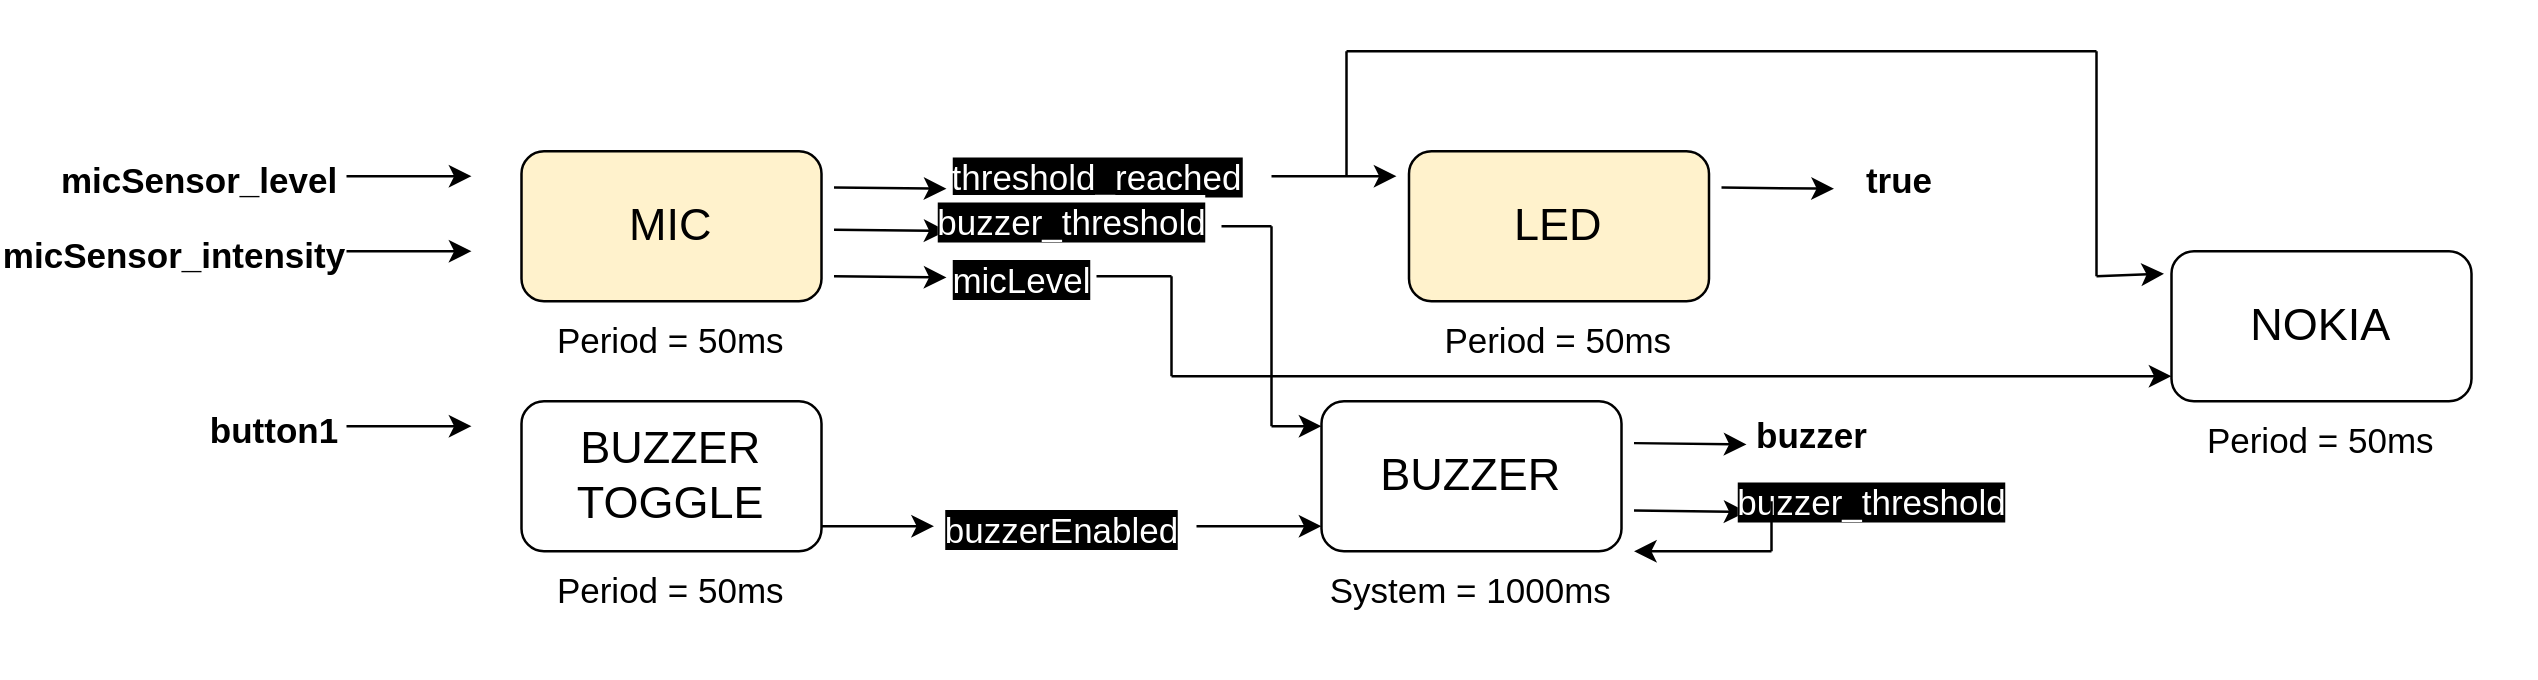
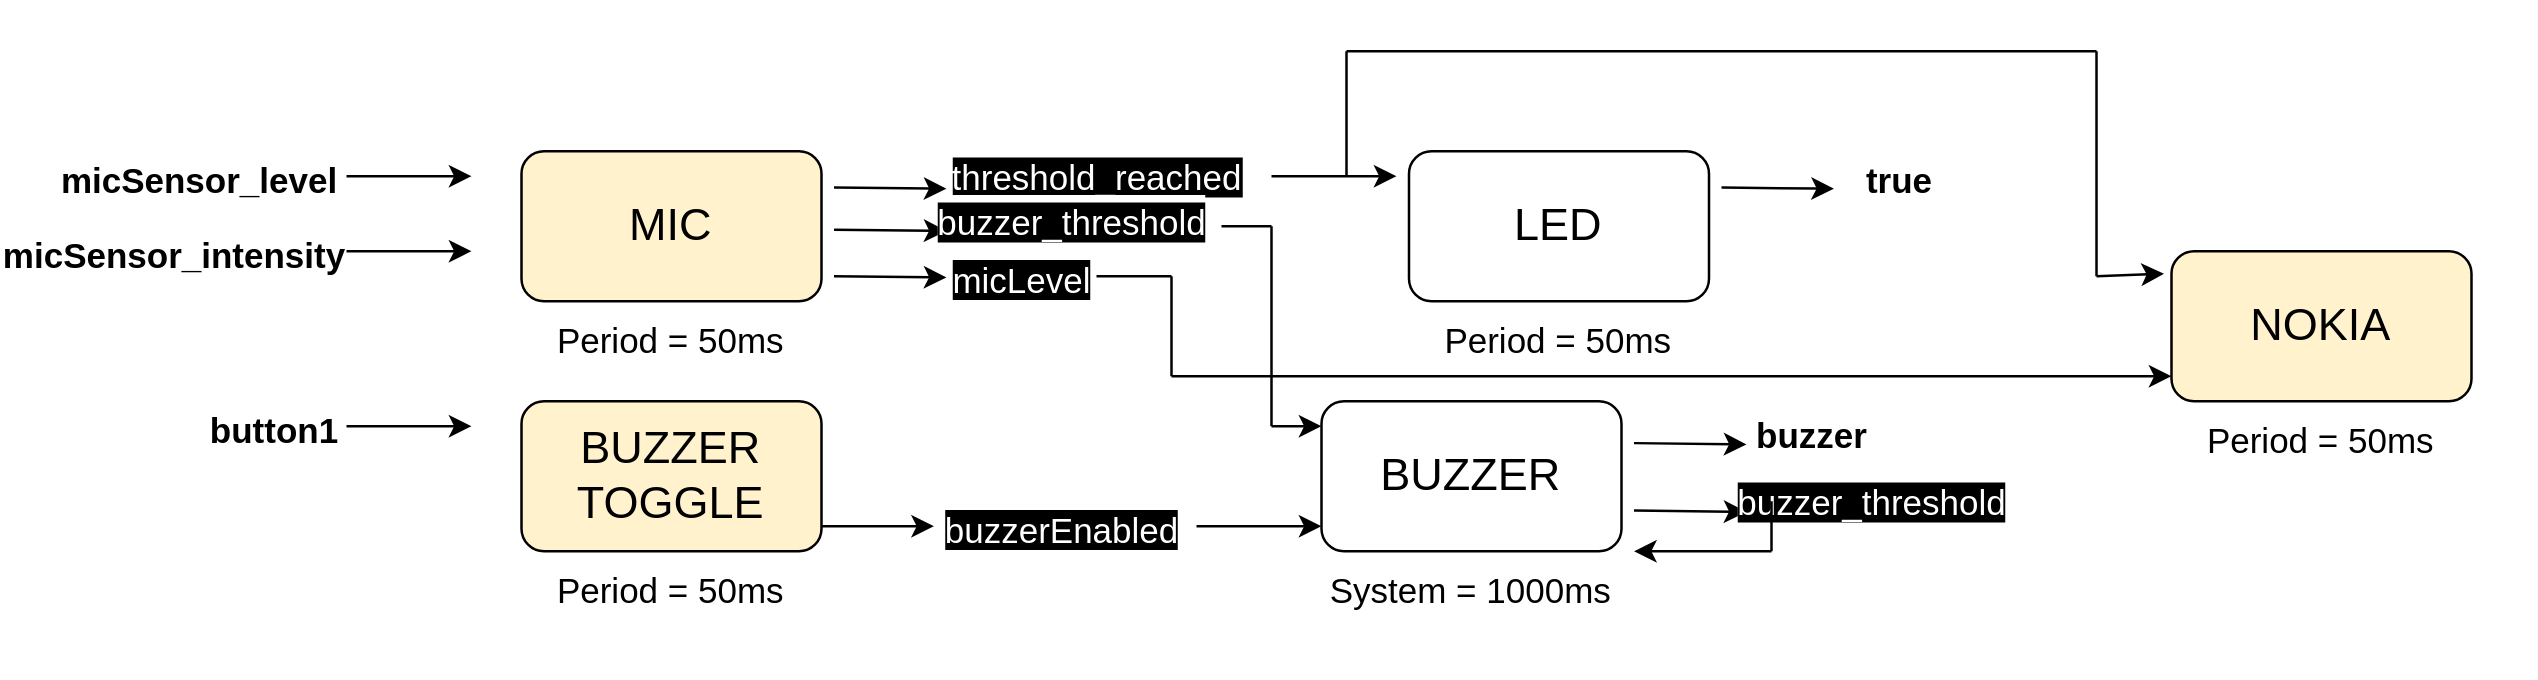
node "LED": fillcolor #fff2cc -> #ffffff
node "NOKIA": fillcolor #ffffff -> #fff2cc
node "BUZZER TOGGLE": fillcolor #ffffff -> #fff2cc
